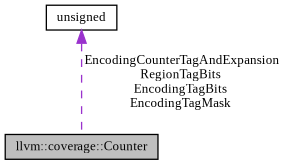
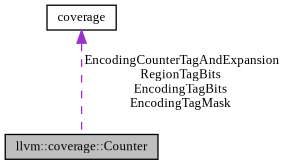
node "unsigned": label "unsigned" -> "coverage"
